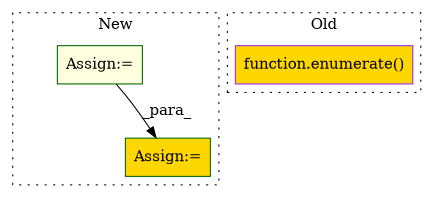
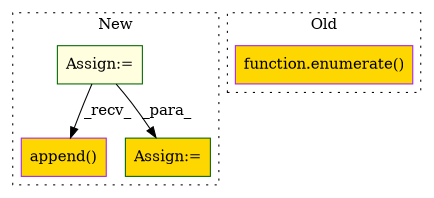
node "append()": added
